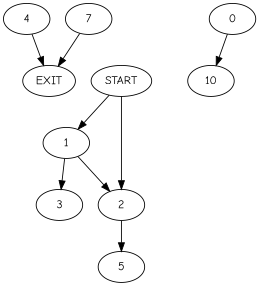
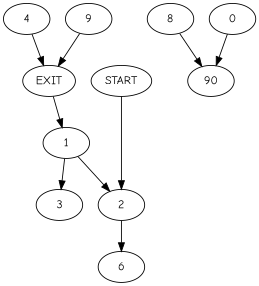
node "7": label "7" -> "9"
node "8": added
node "10": label "10" -> "90"
edge "START" -> "1": now "EXIT" -> "1"
node "5": label "5" -> "6"
